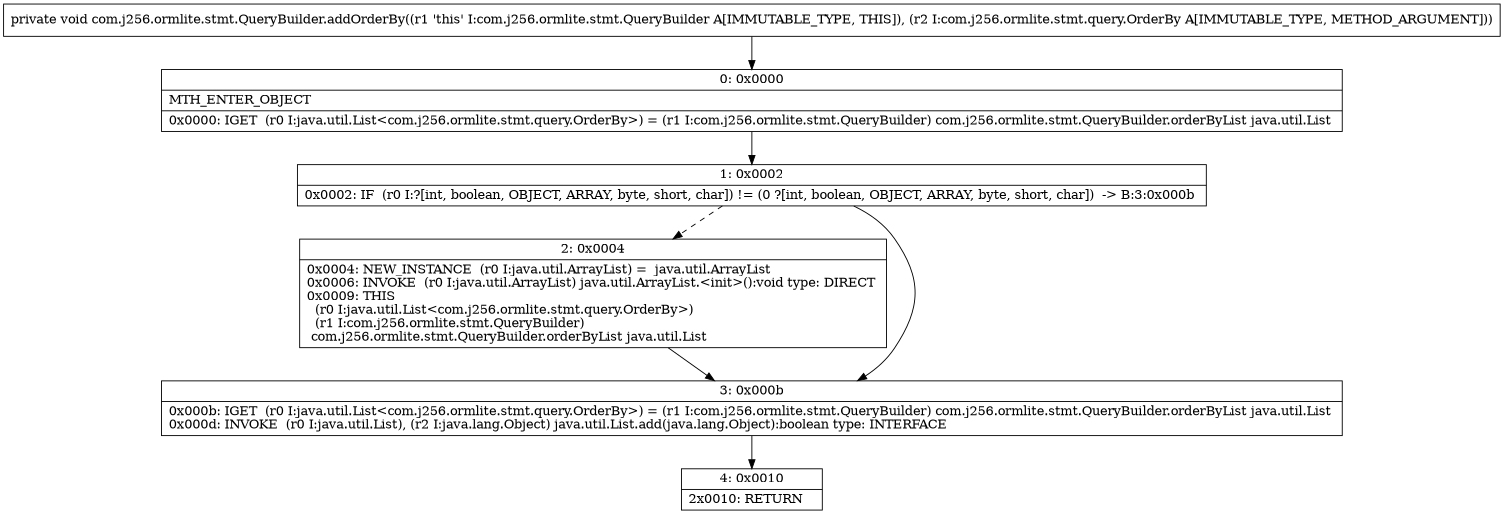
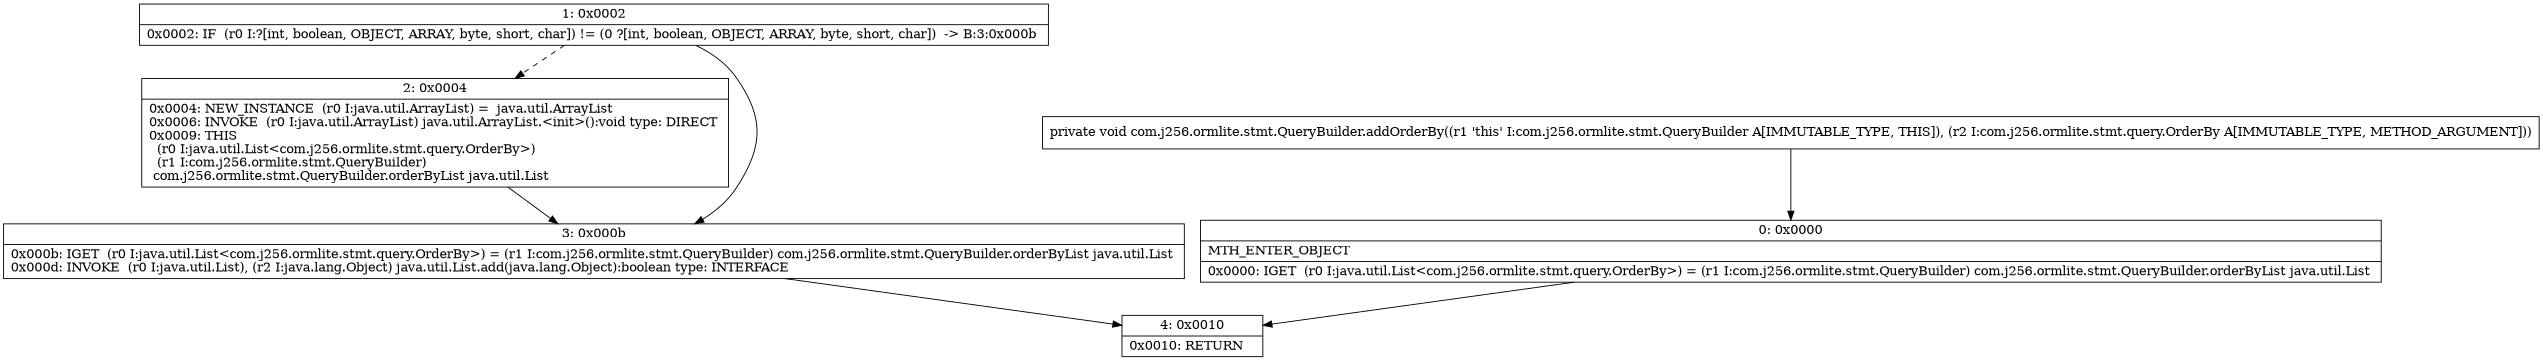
edge "0: 0x0000" -> "1: 0x0002": now "0: 0x0000" -> "4: 0x0010"
node "4: 0x0010": text "2x0010: RETURN" -> "0x0010: RETURN"
